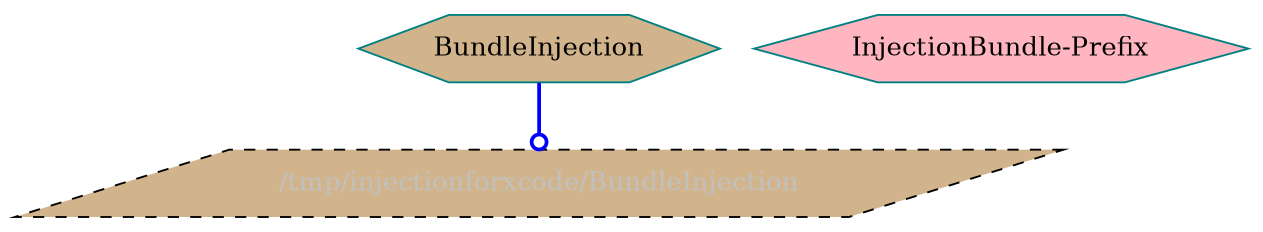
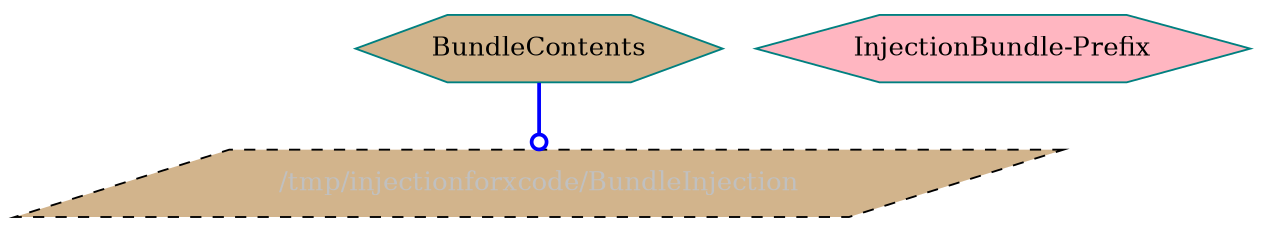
node "BundleInjection": label "BundleInjection" -> "BundleContents"
